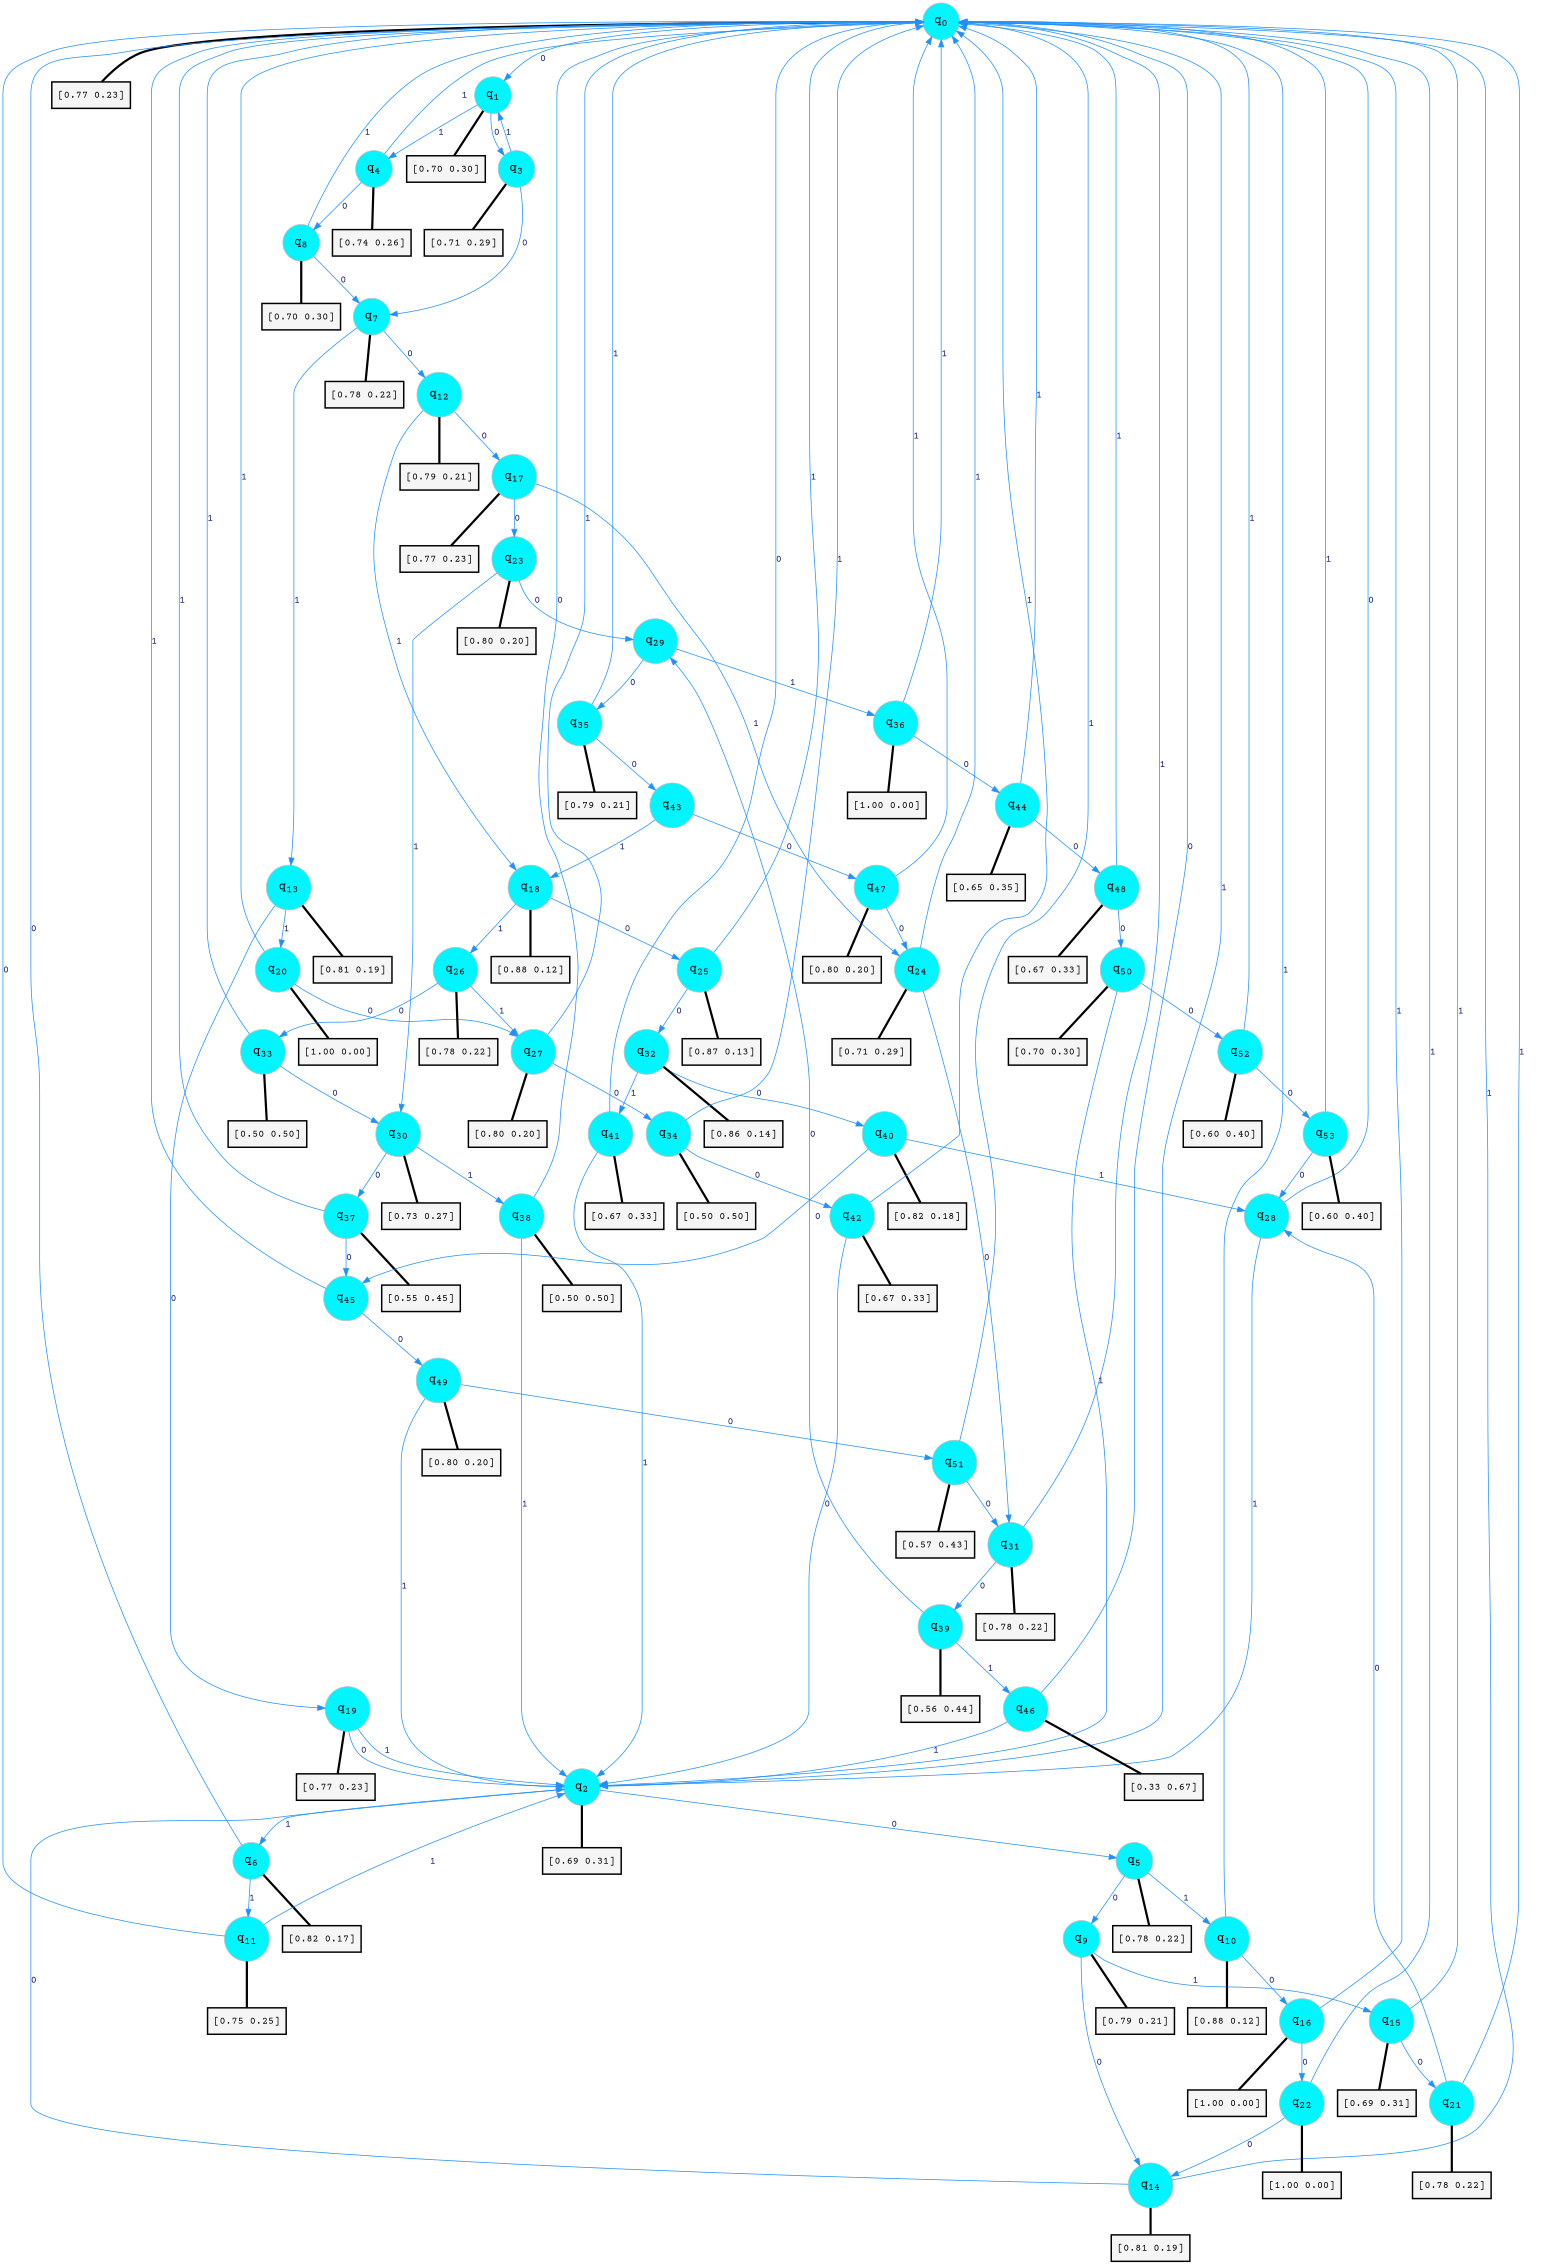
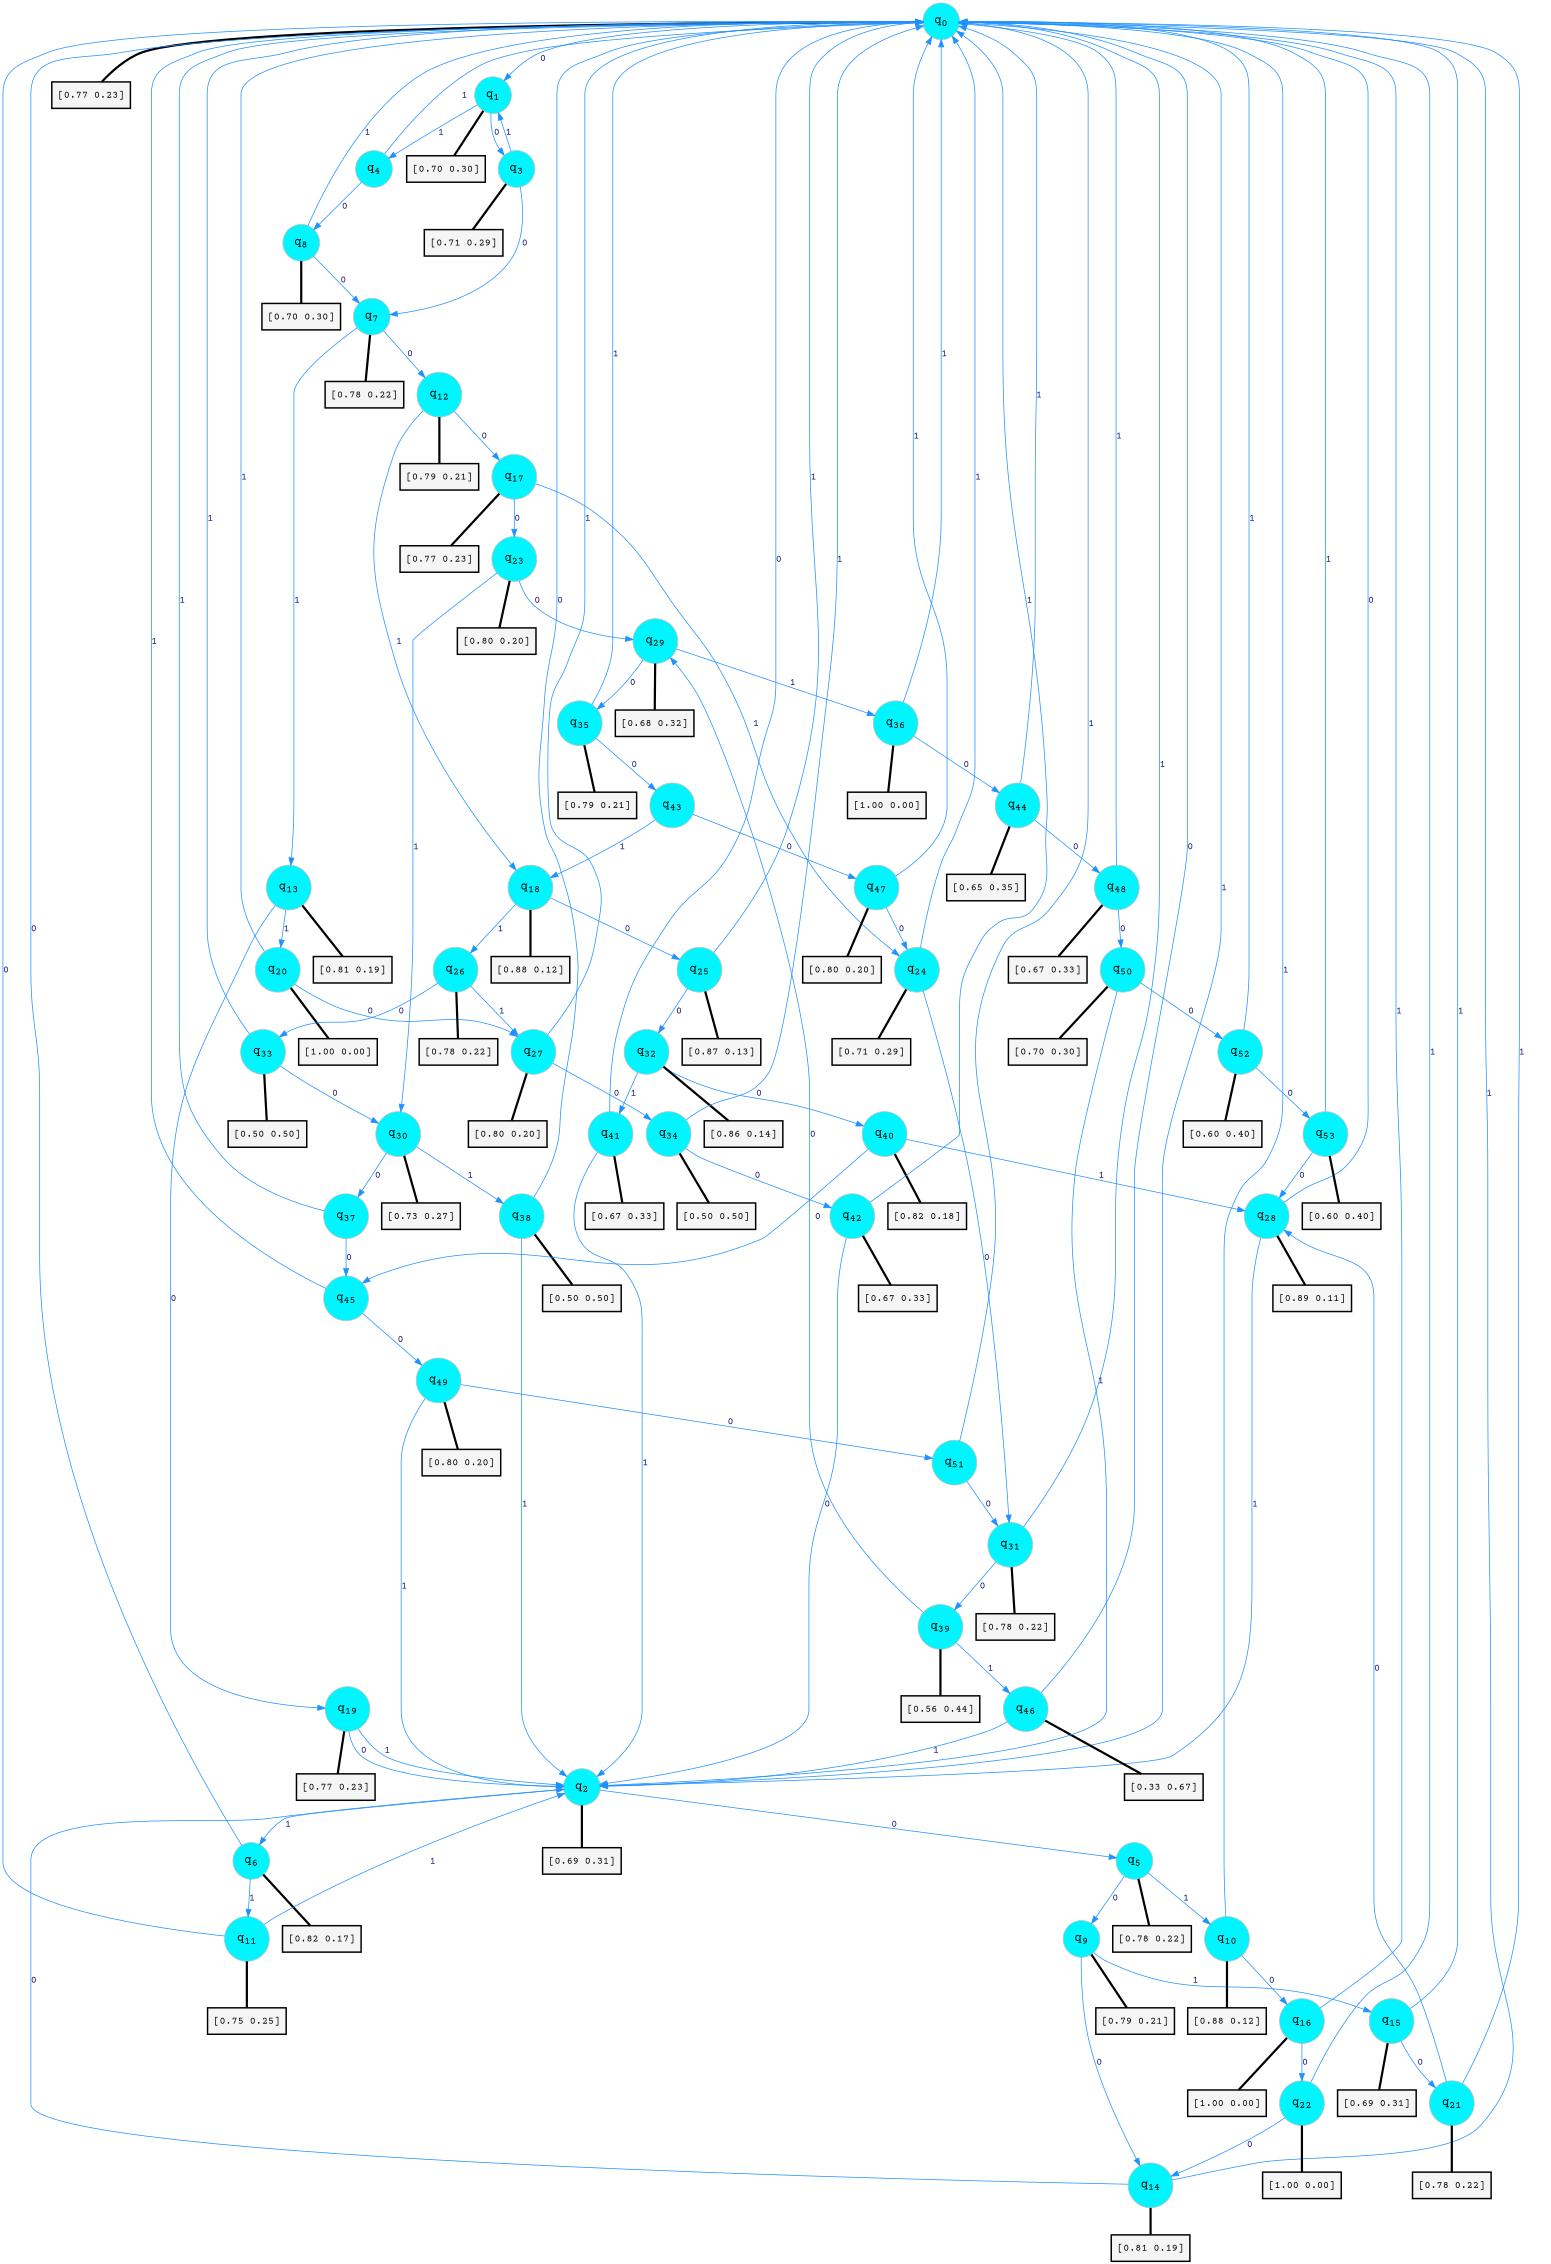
node "[0.74 0.26]": removed
node "[0.68 0.32]": added
node "[0.55 0.45]": removed
node "[0.89 0.11]": added
node "[0.57 0.43]": removed
